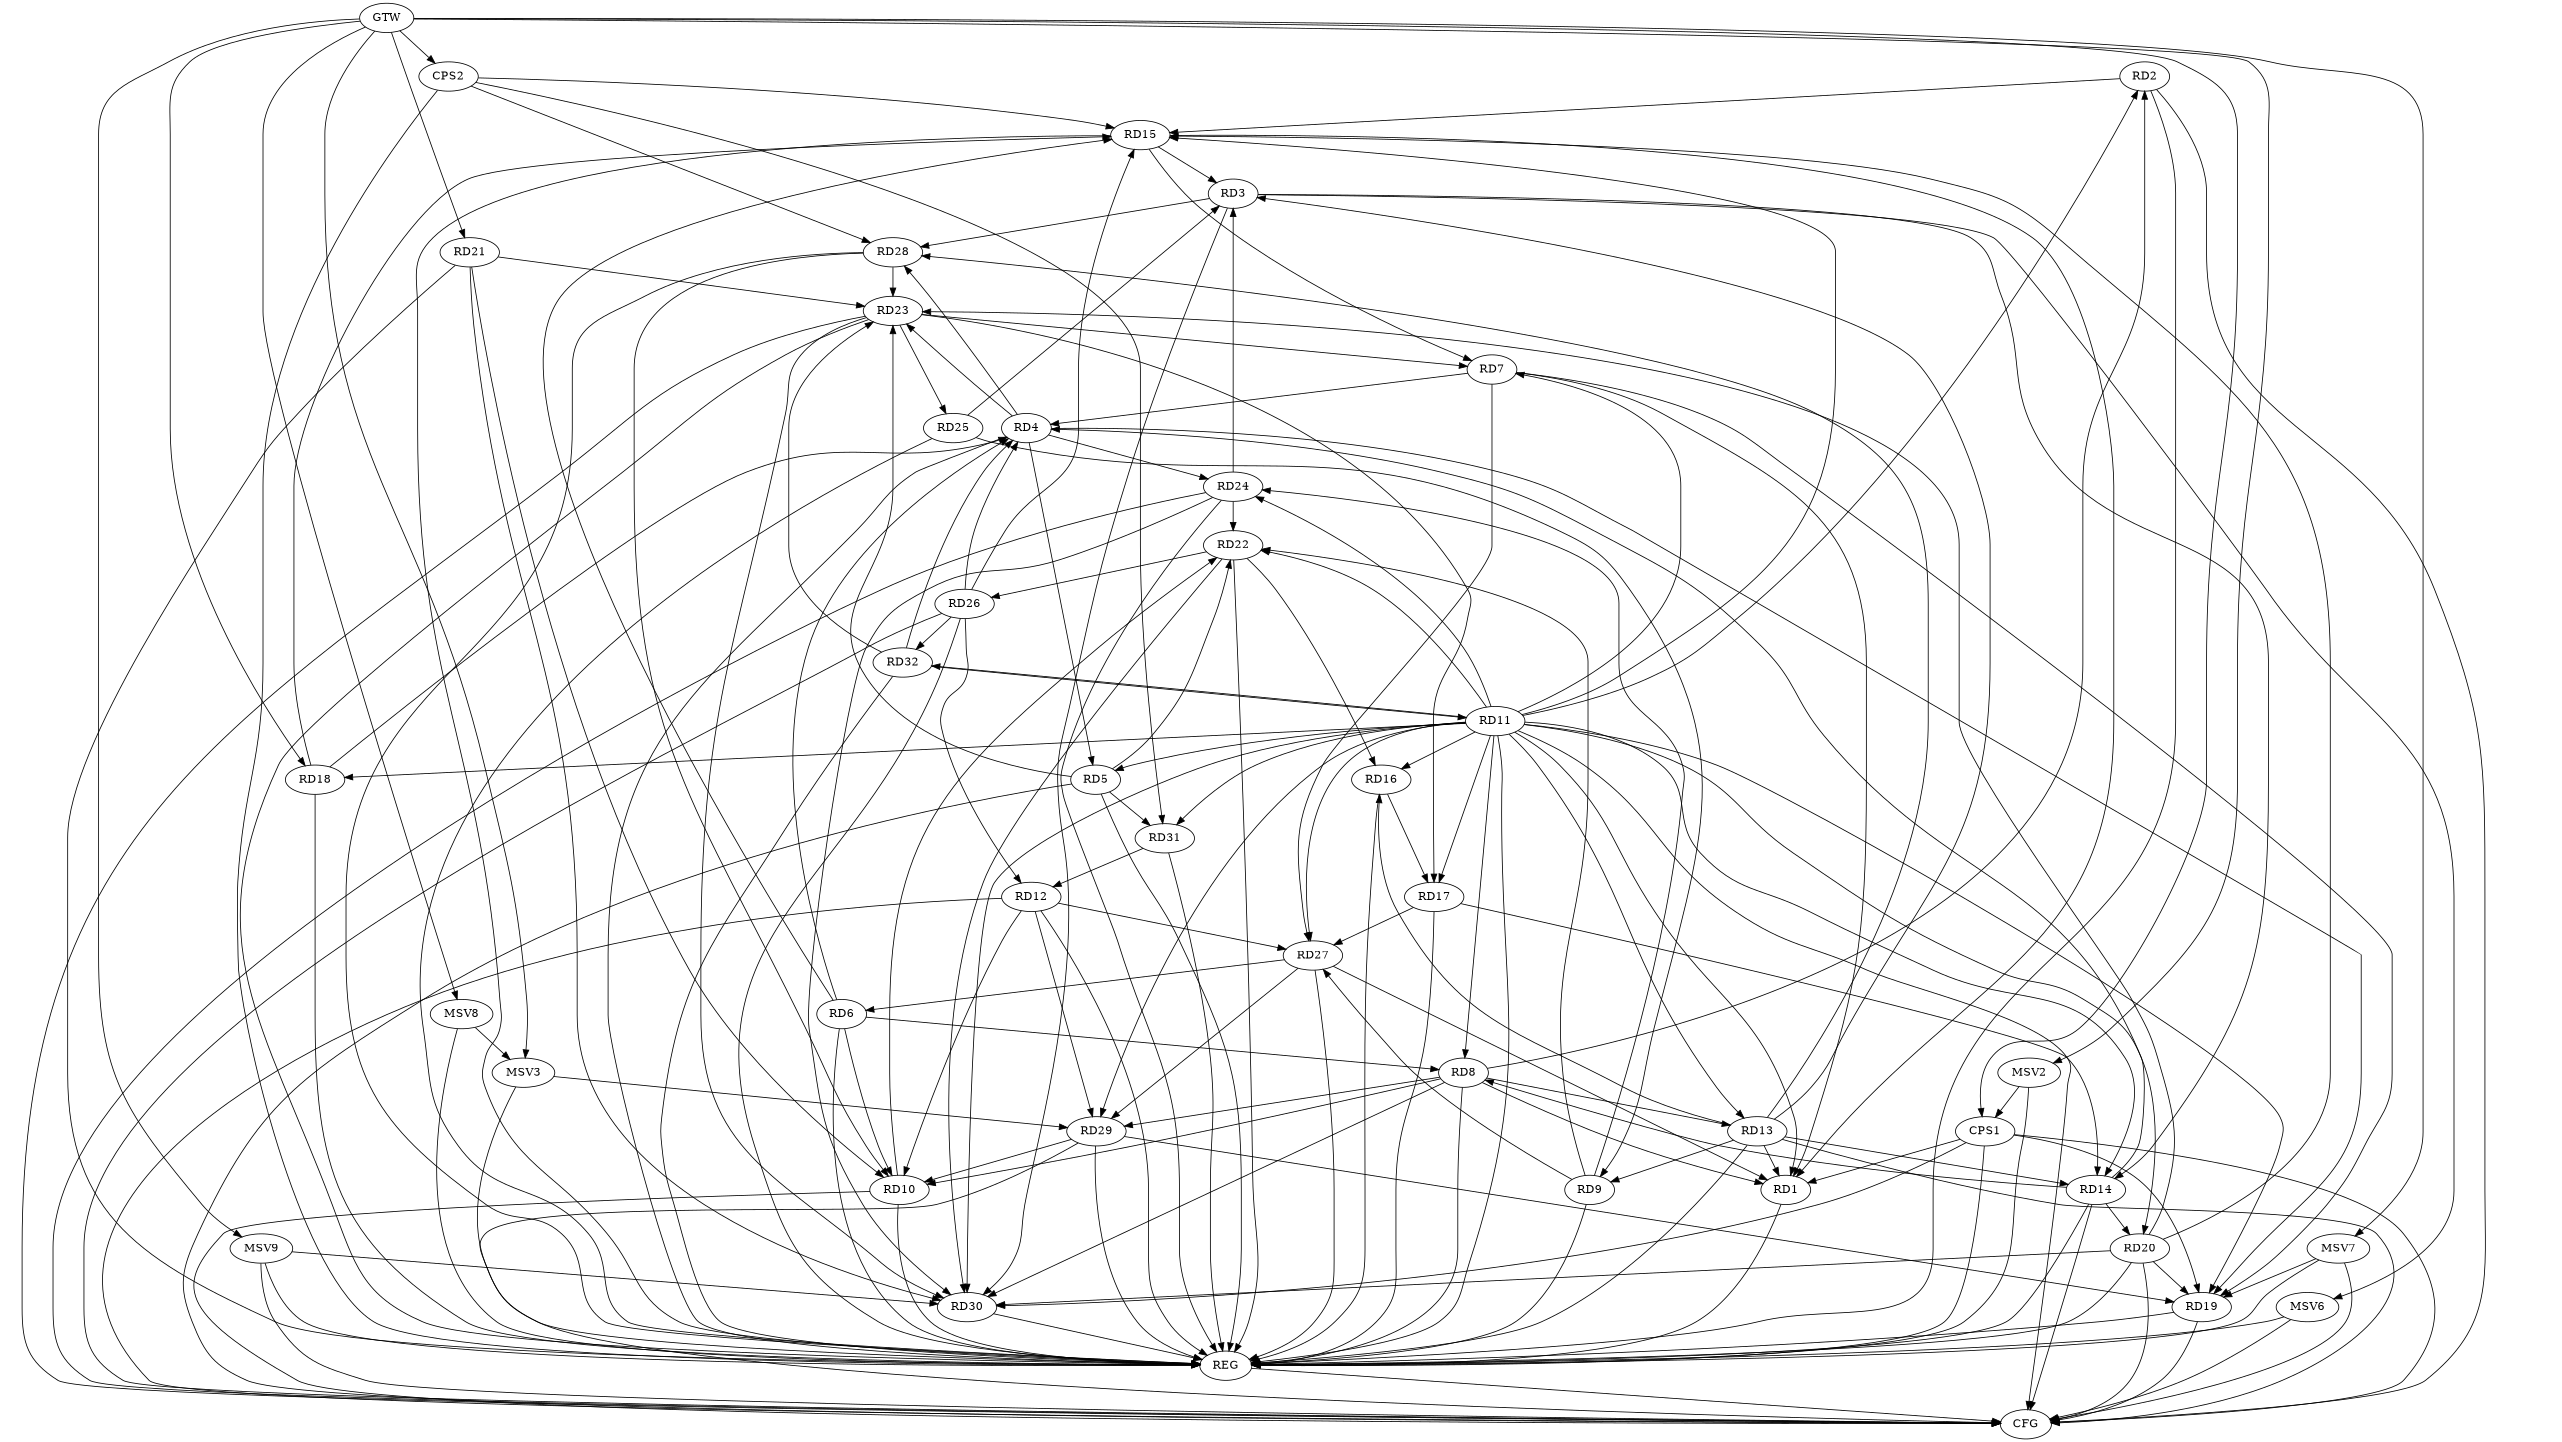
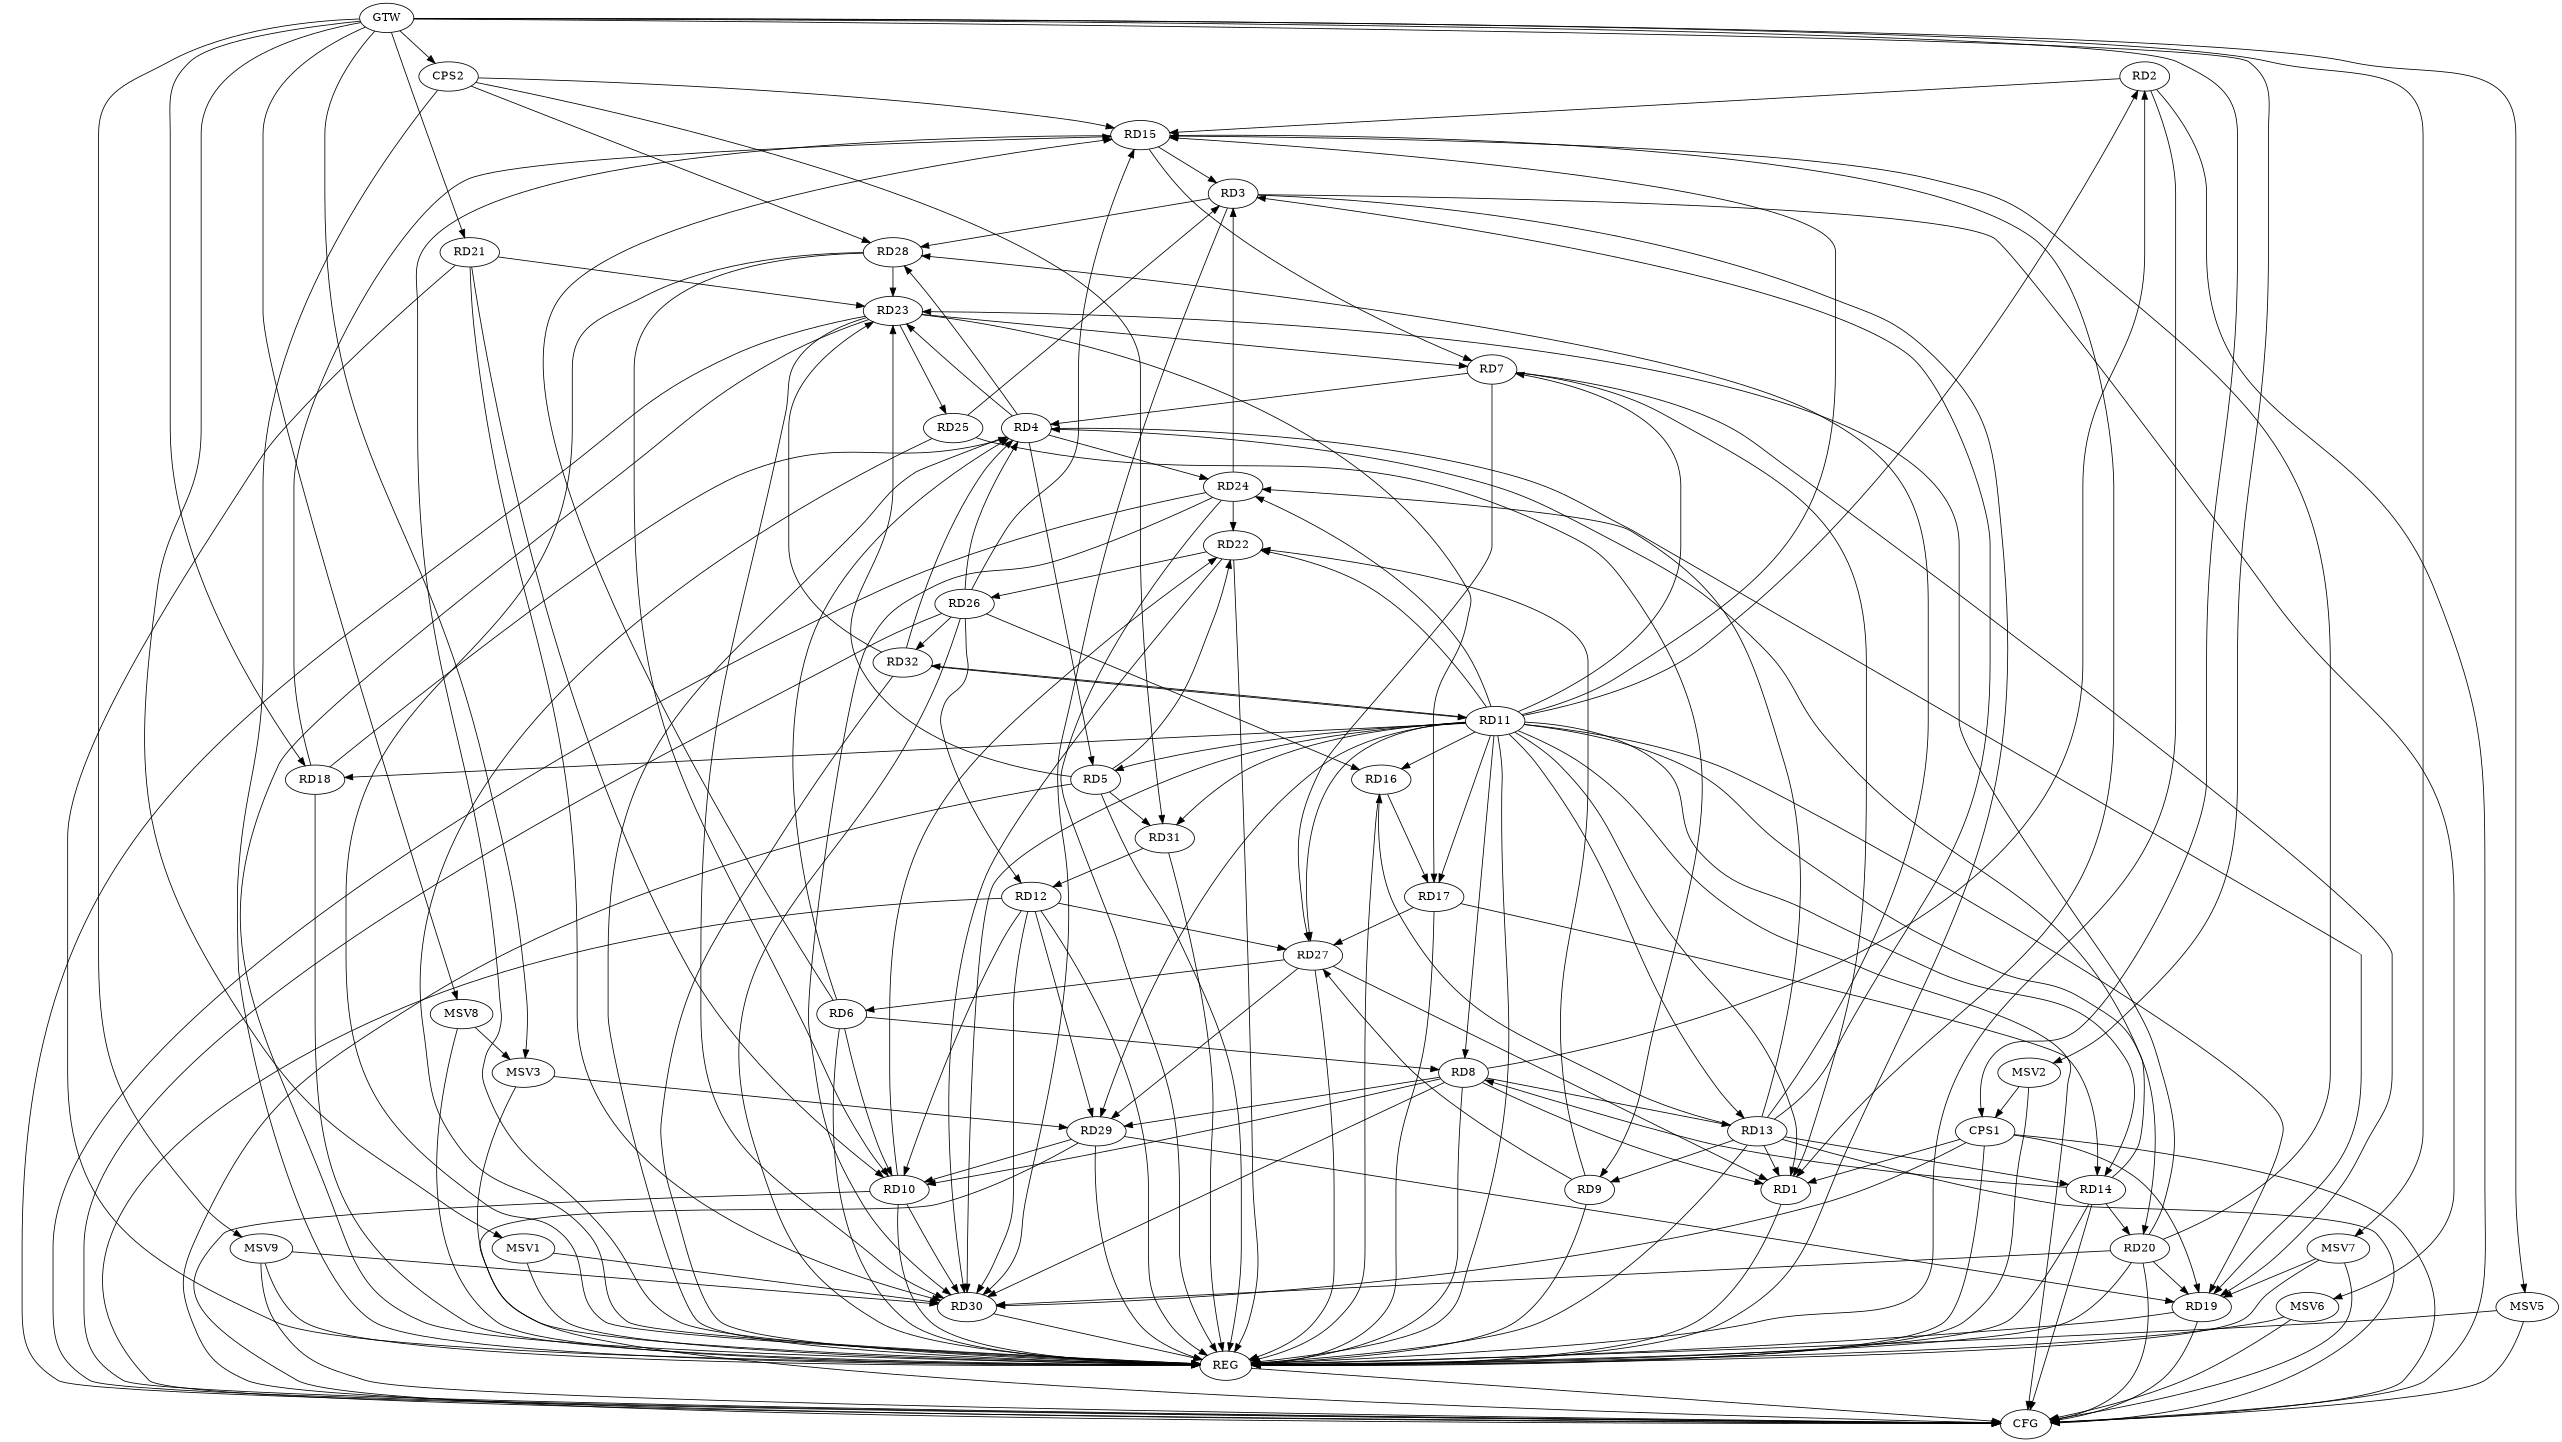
edge "RD3" -> "RD14": now "RD3" -> "REG"
edge "RD22" -> "RD16": now "RD26" -> "RD16"
edge "RD9" -> "RD24": now "RD13" -> "RD24"
edge "RD12" -> "RD30": added
edge "RD10" -> "RD30": added
node "MSV1": added
node "MSV5": added
